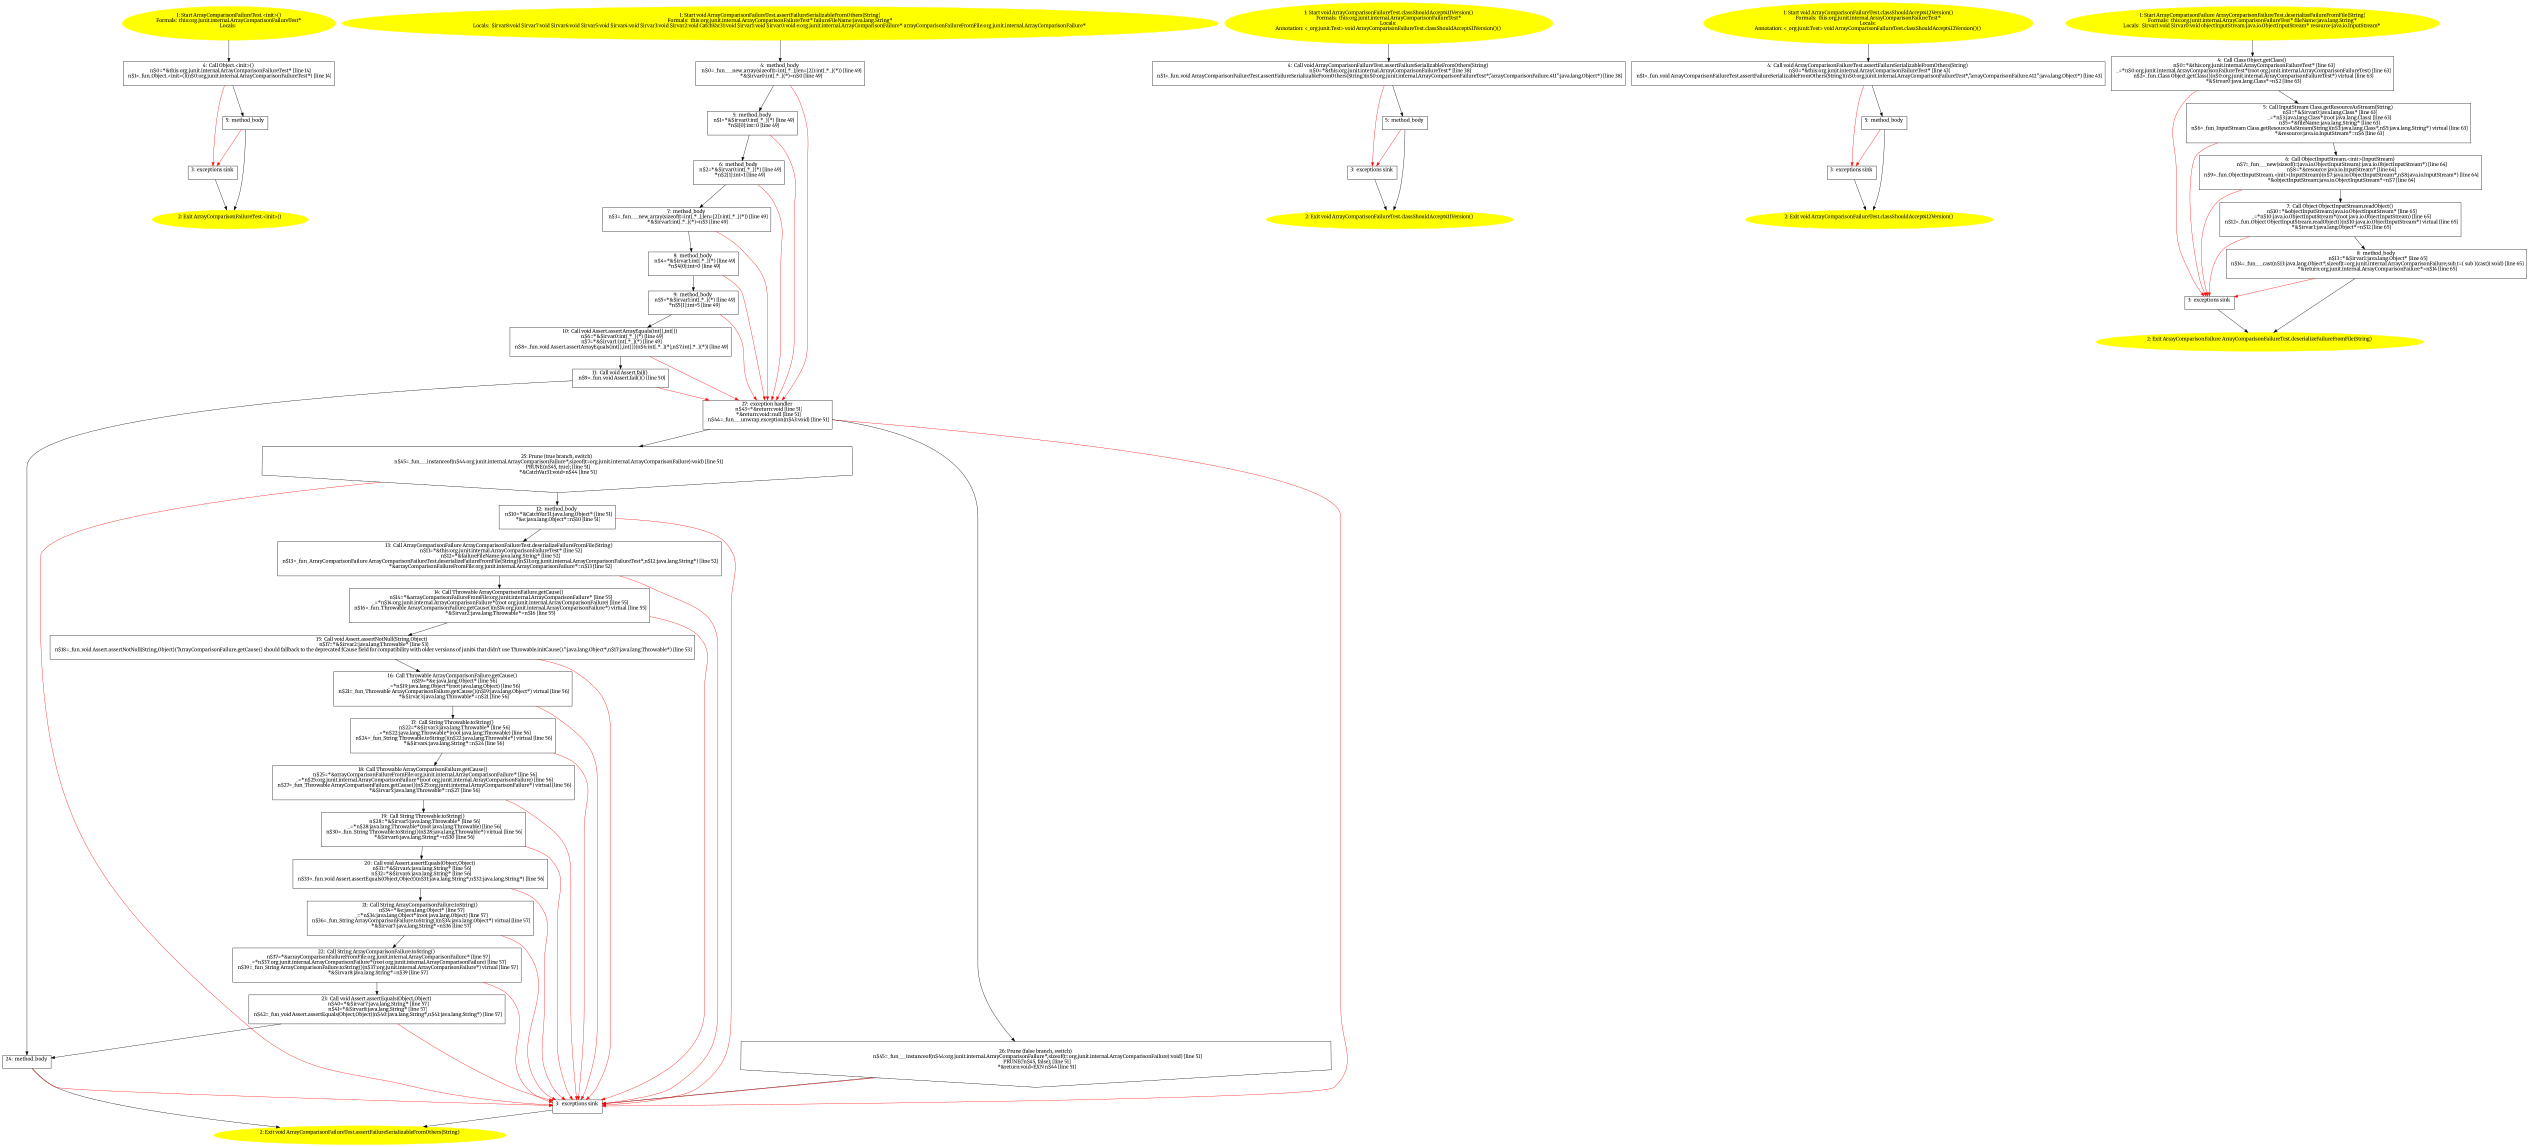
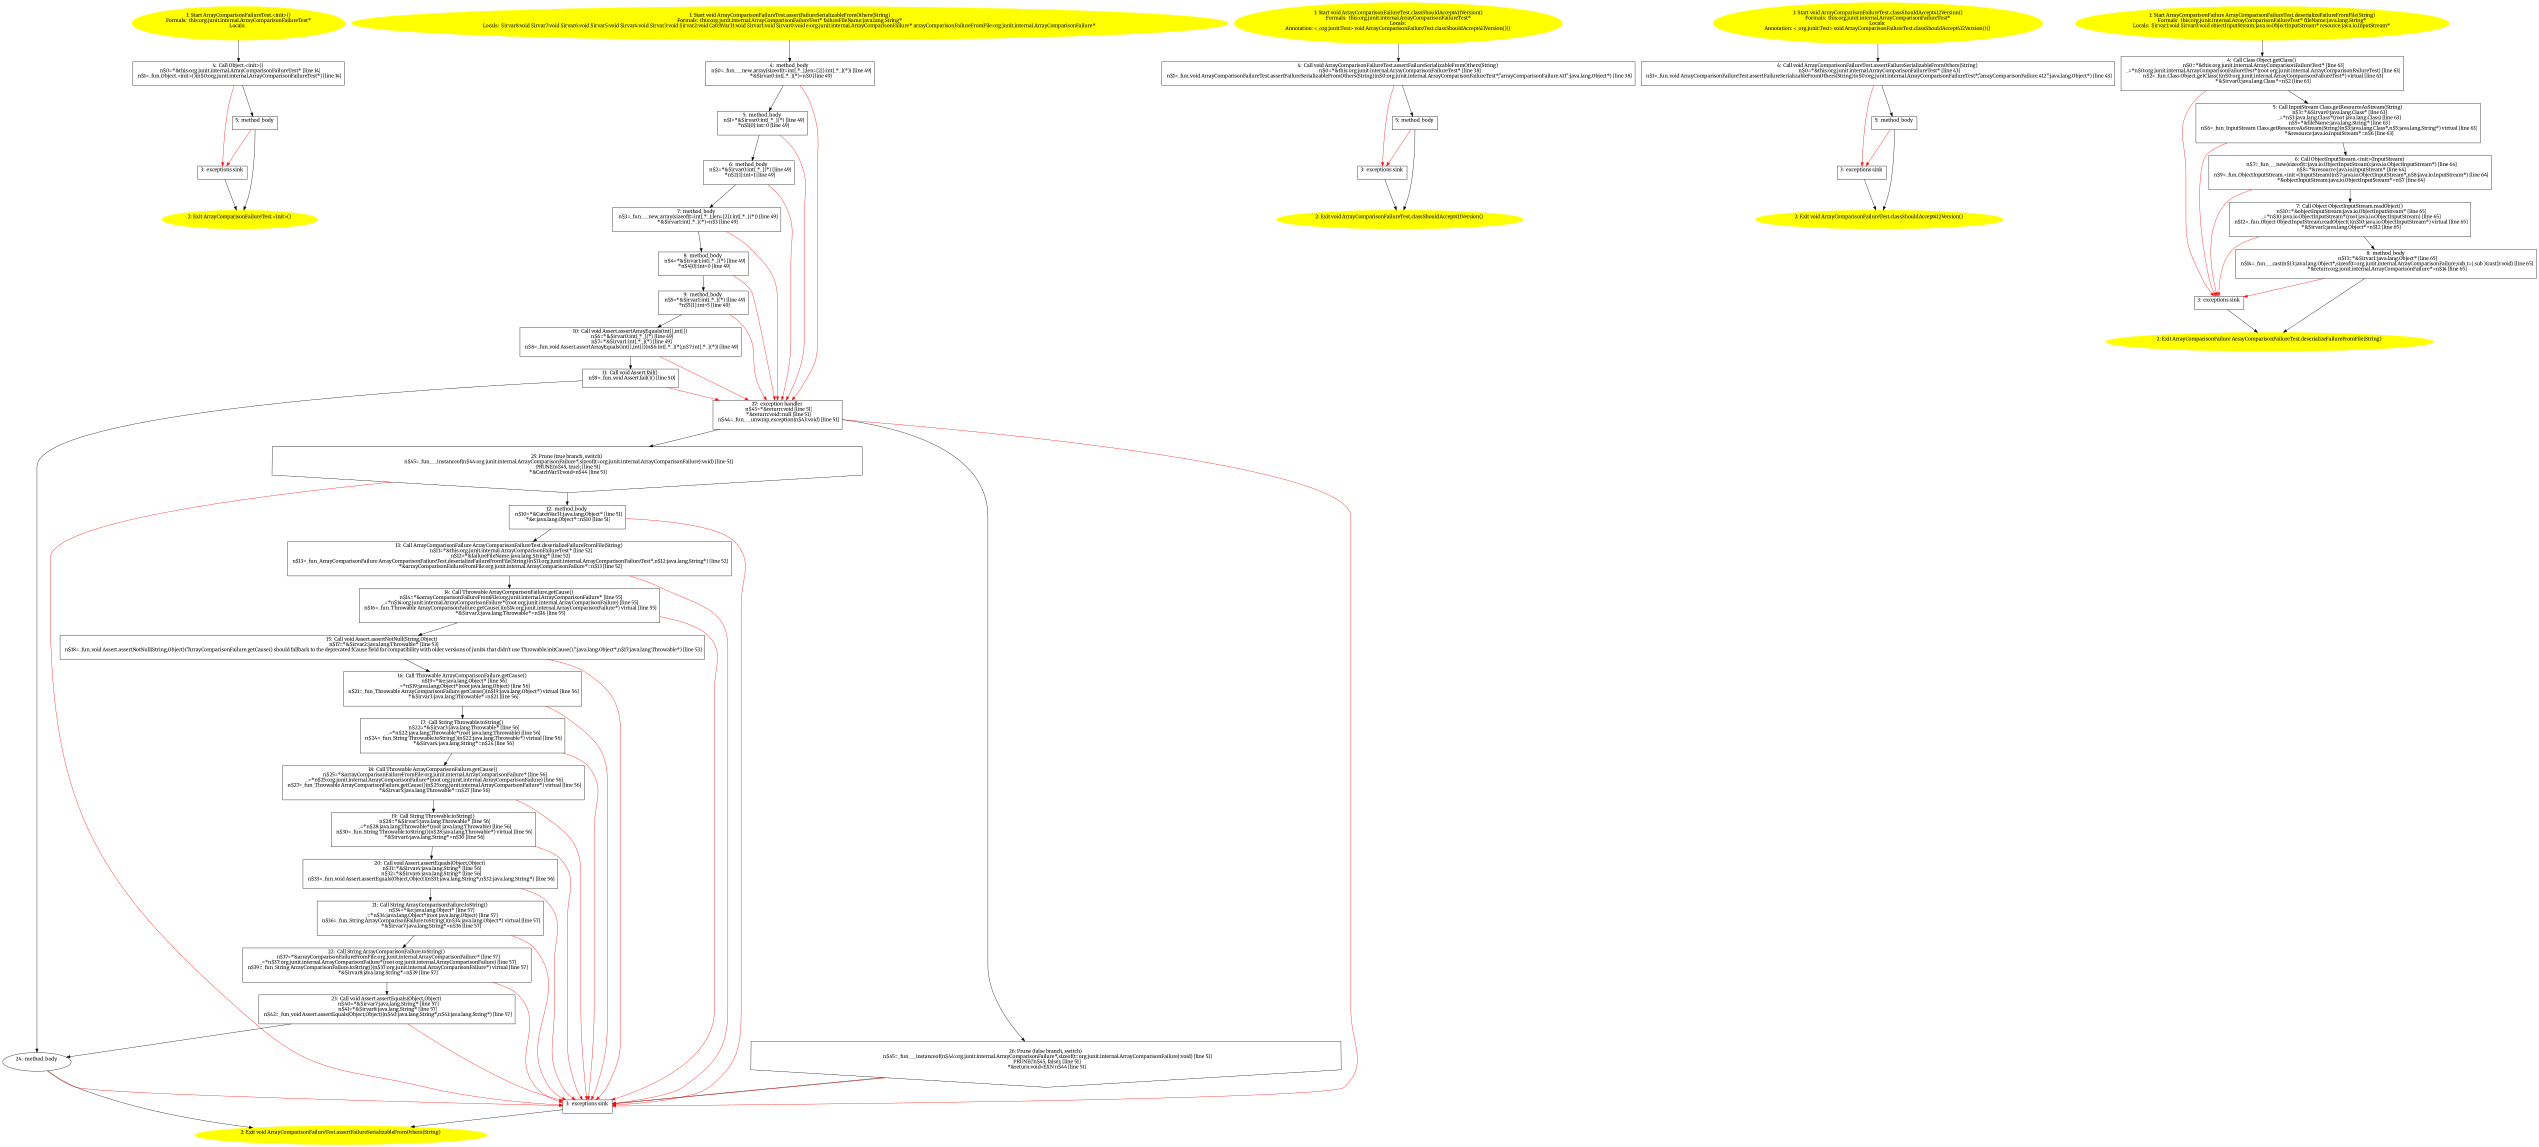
node "24:  method_body": shape box -> ellipse
